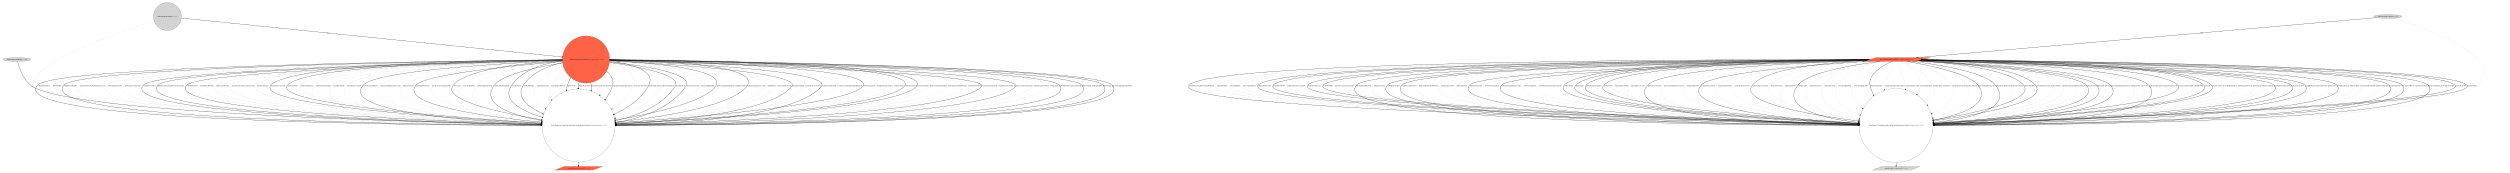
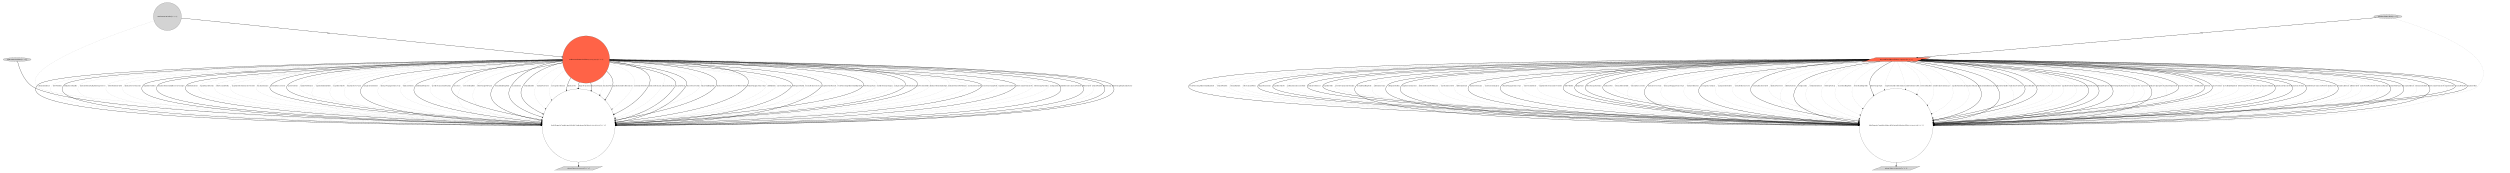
node "return this@@@279@@@['1', '1', '0']": fillcolor tomato -> lightgray
